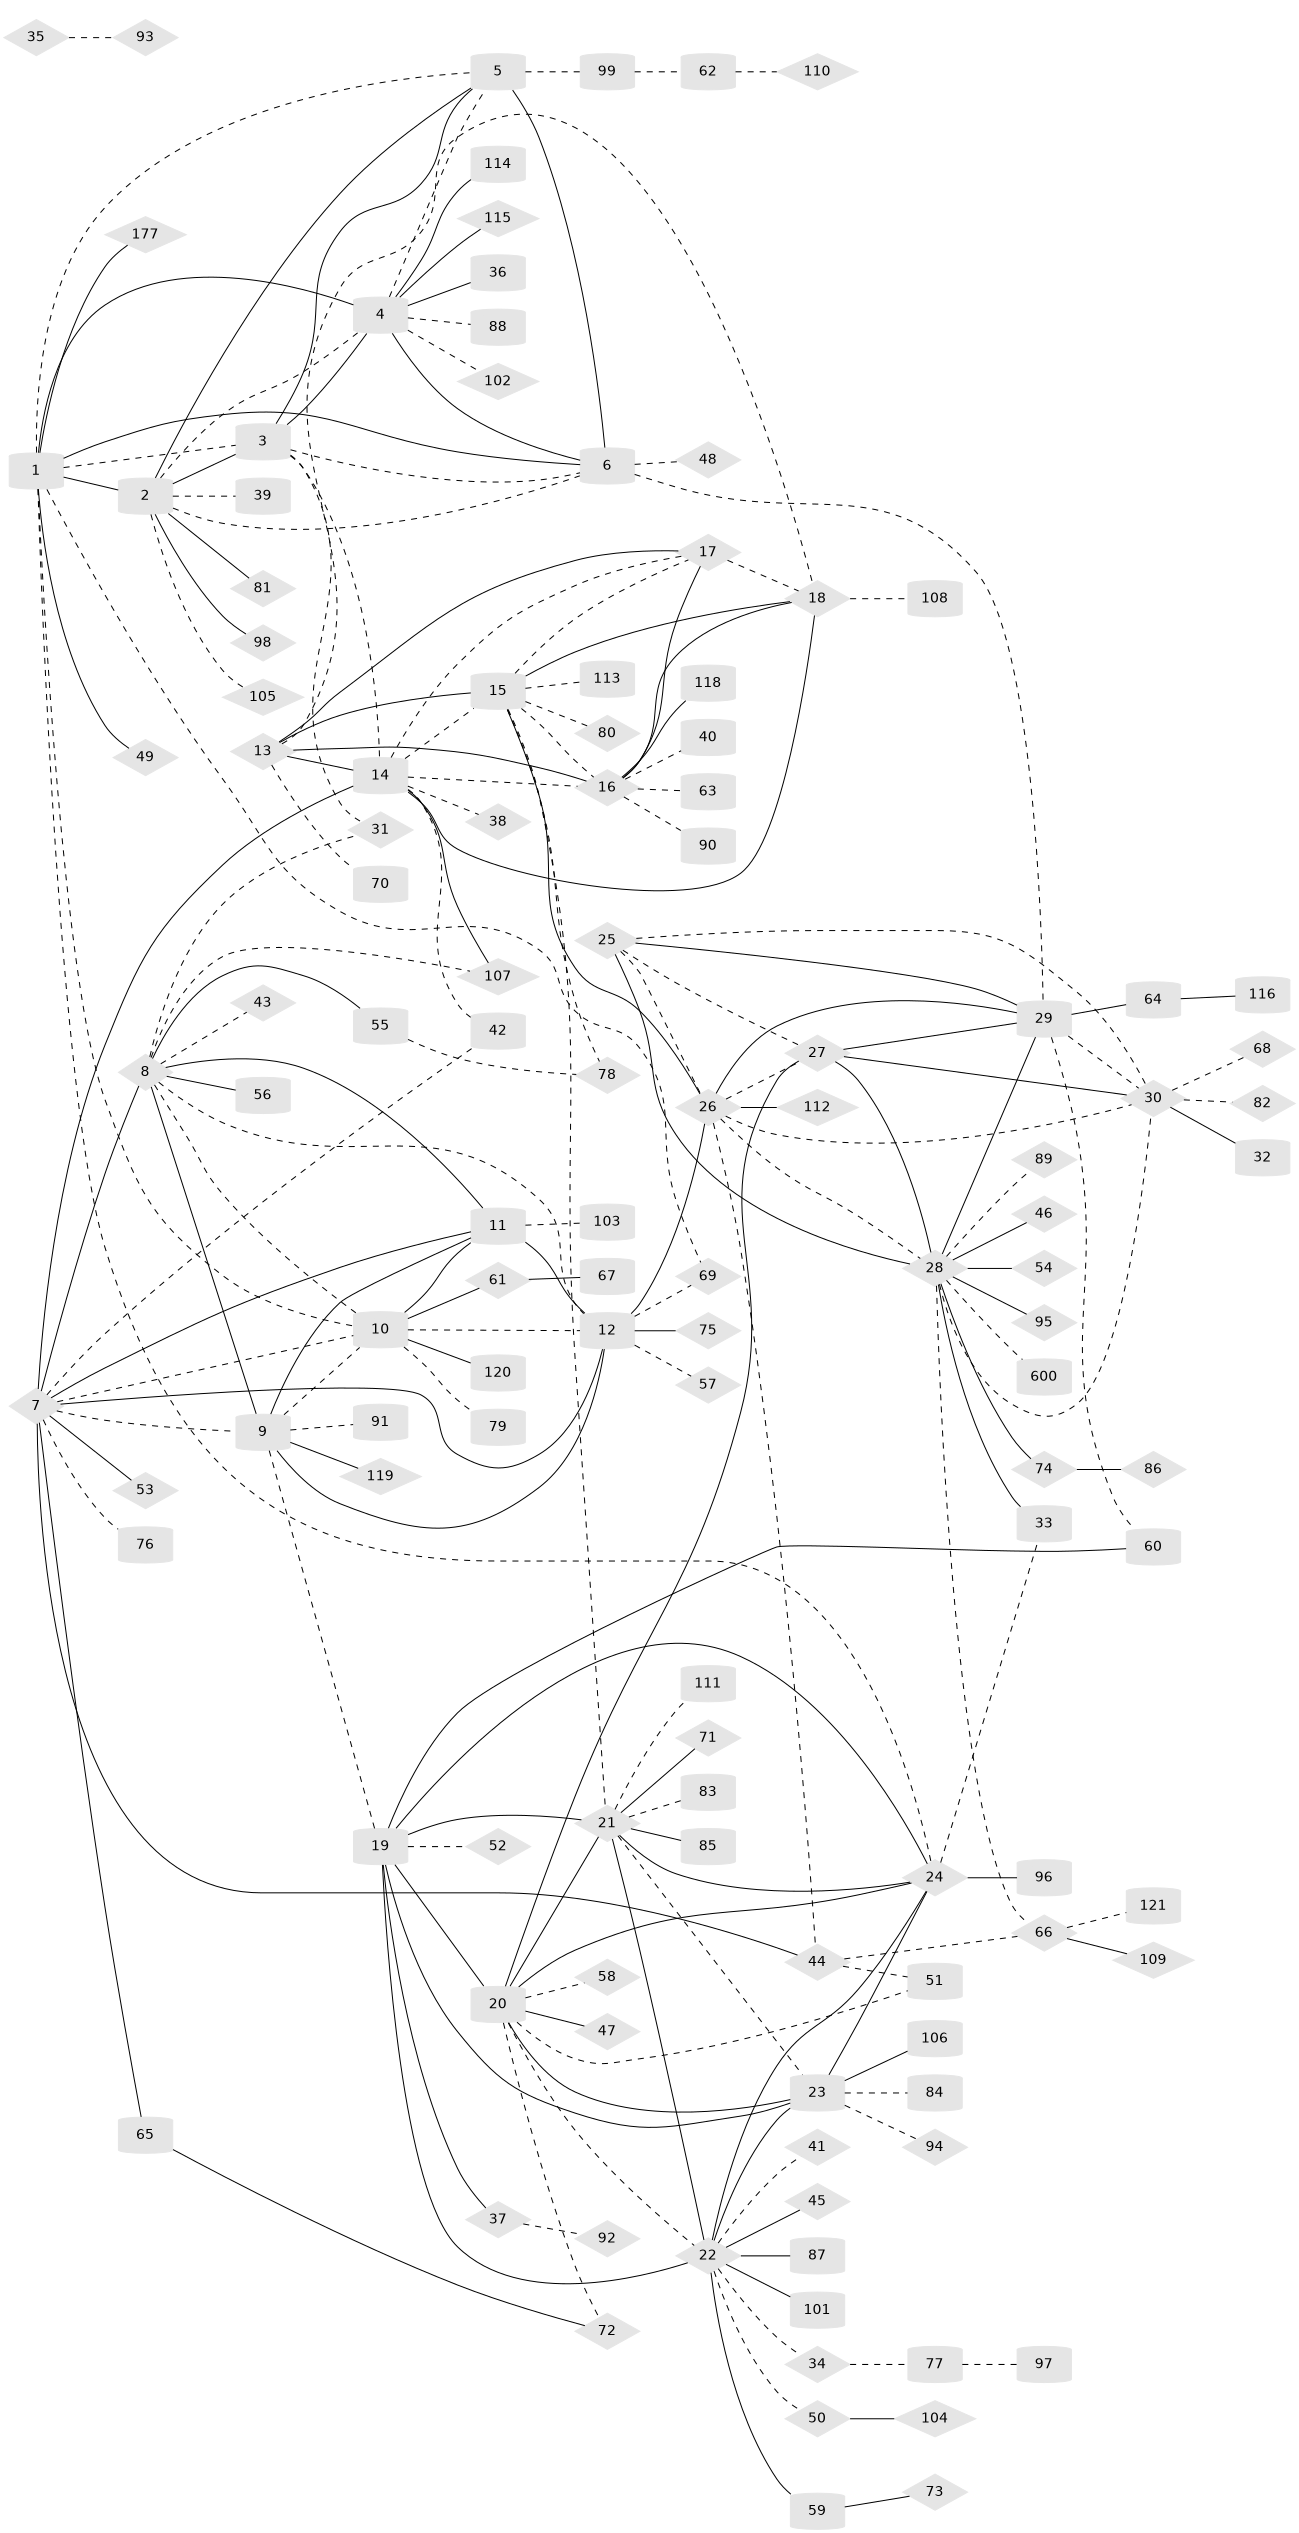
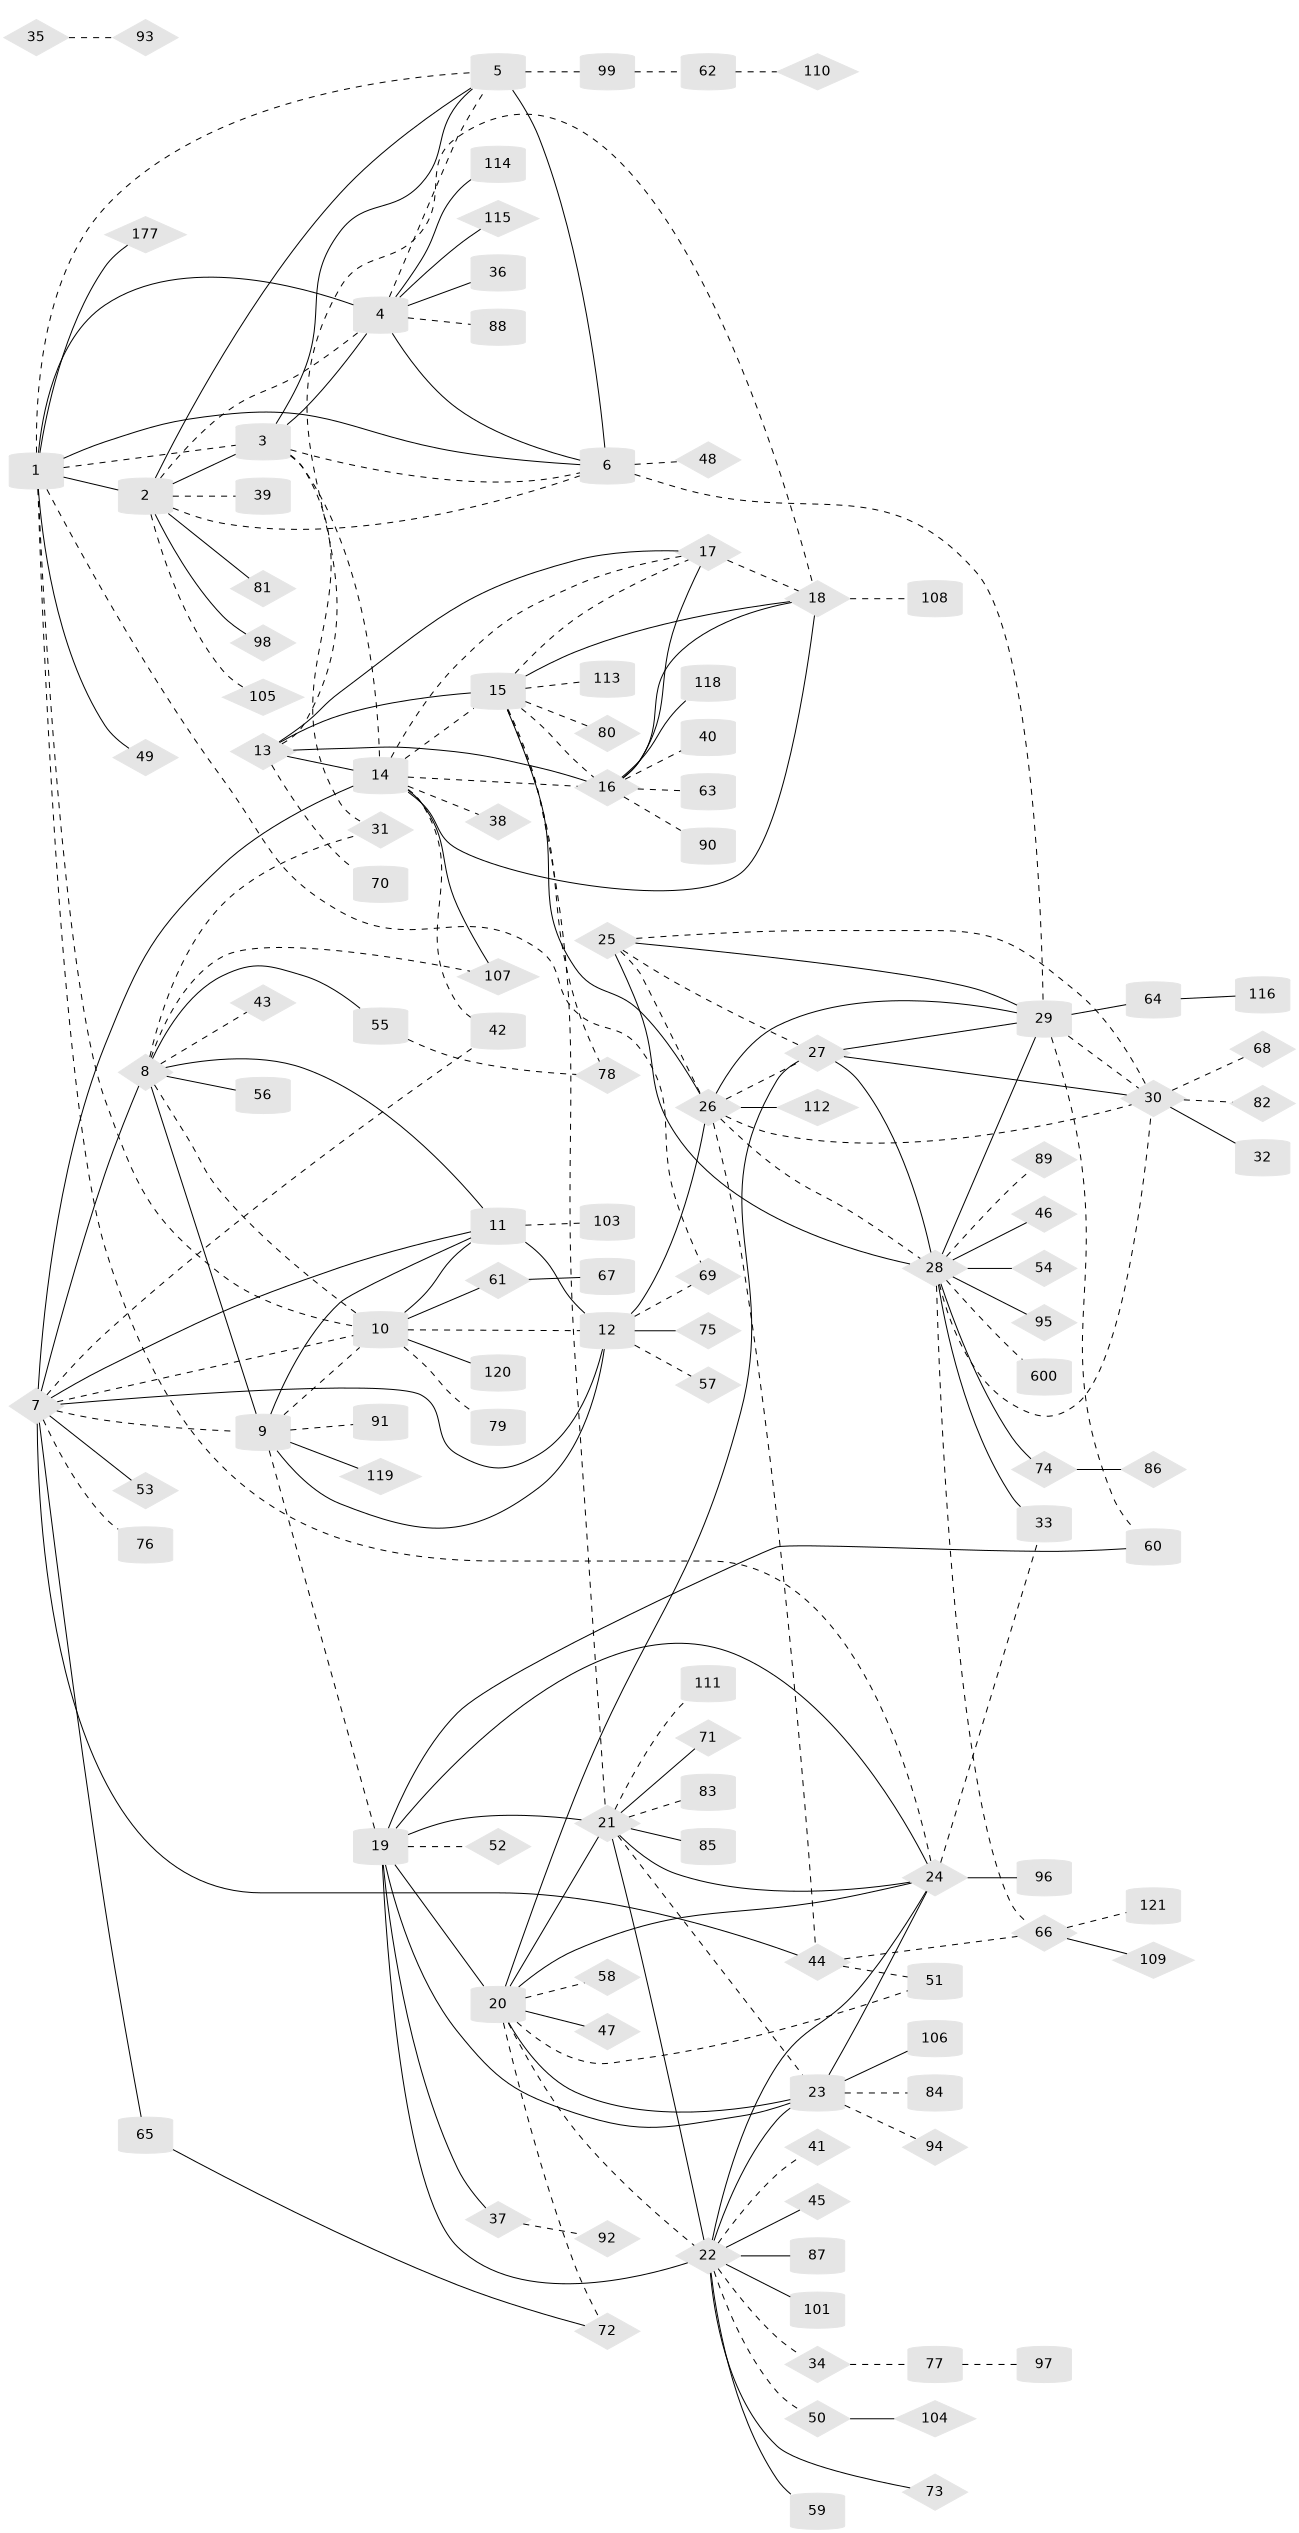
node "102": removed
edge "8" -- "12": removed
edge "73" -- "59": now "73" -- "22"
